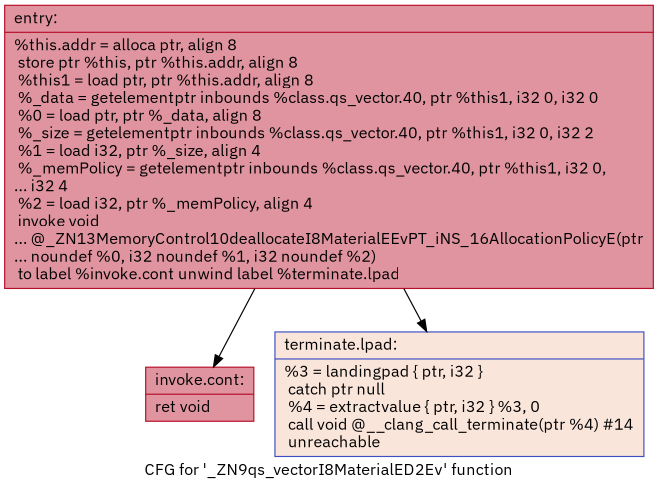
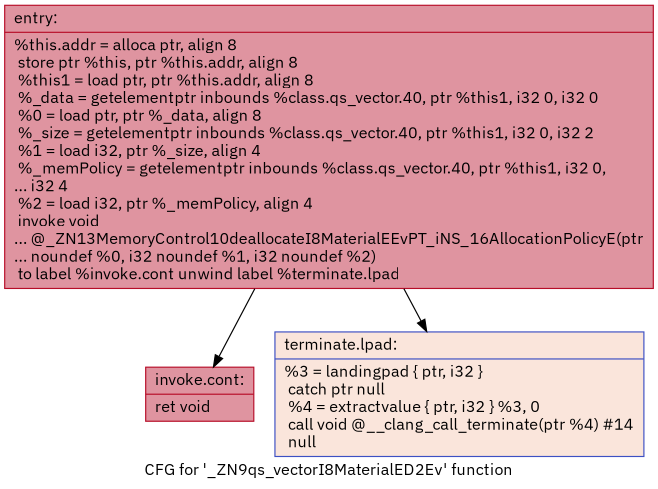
node "terminate.lpad:": text "unreachable" -> "null"
